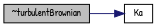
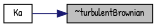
edge "~turbulentBrownian" -> "Ka": reversed
